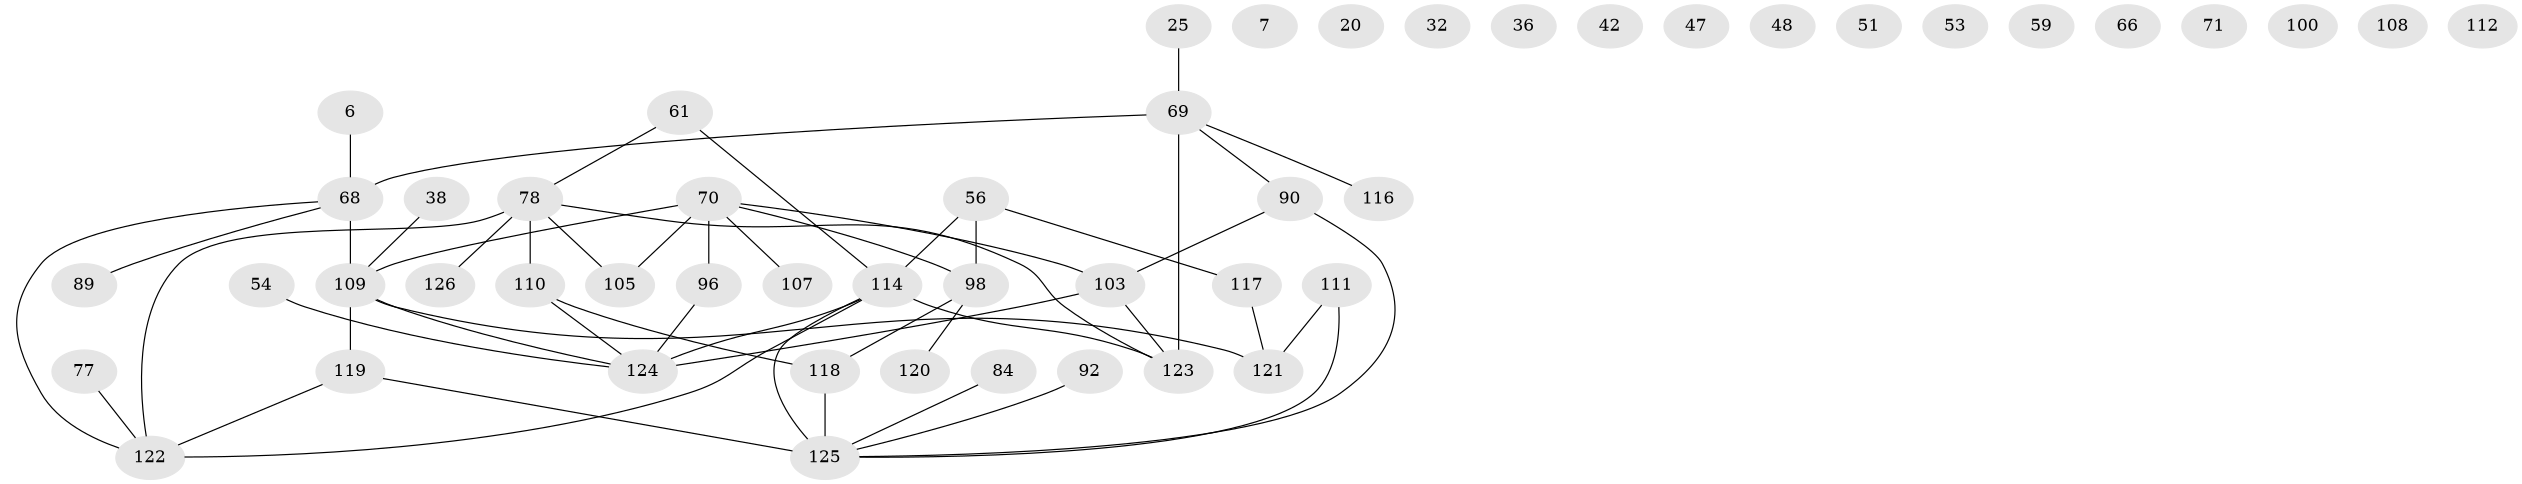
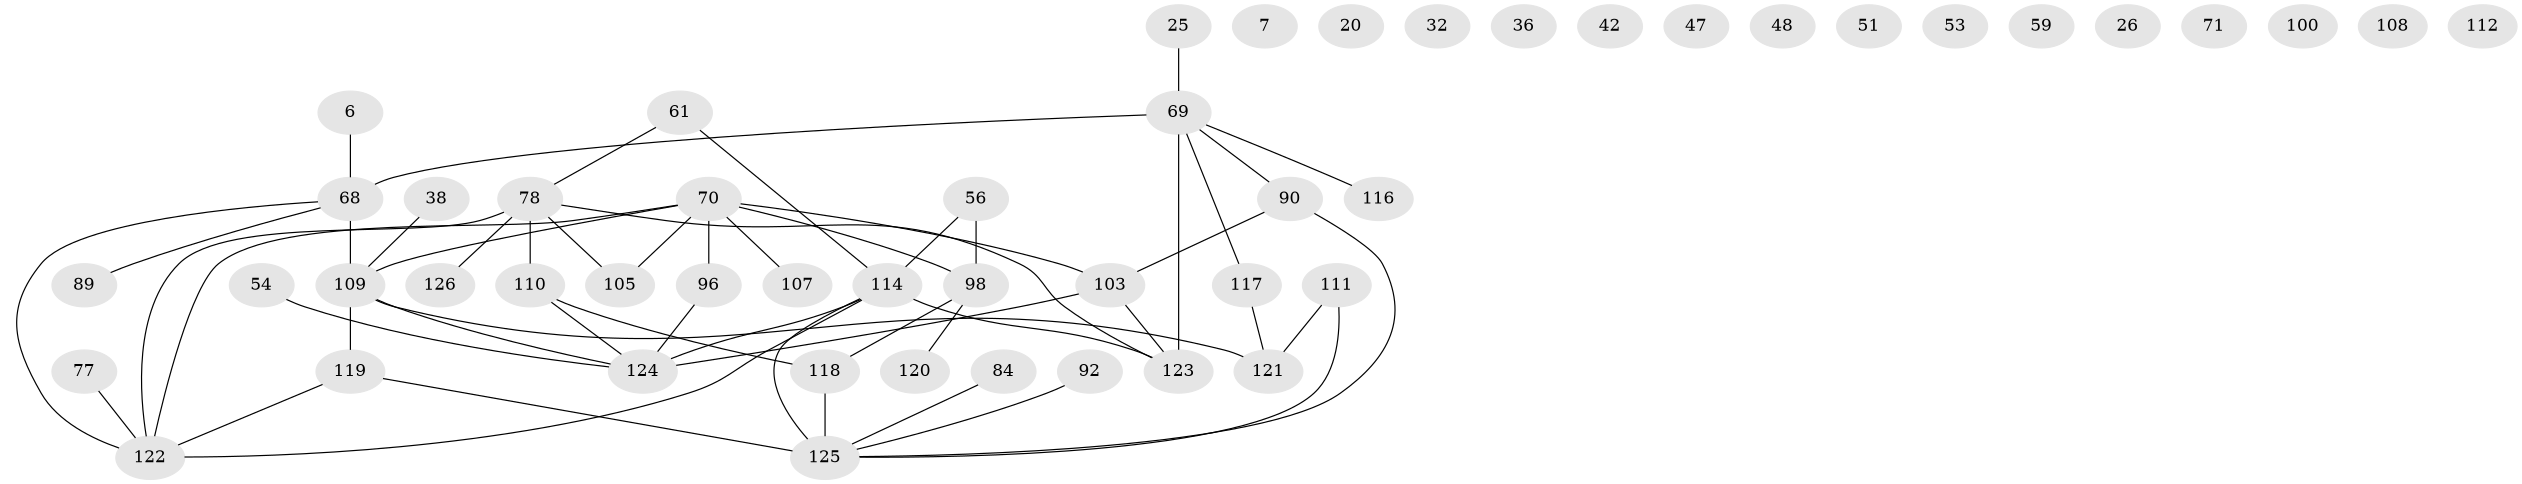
node "66": label "66" -> "26"
edge "56" -- "117": now "69" -- "117"
edge "70" -- "122": added
